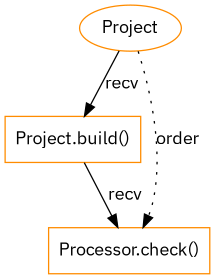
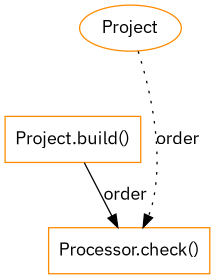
edge "Project" -> "Project.build()": removed, label "recv"
edge "Project.build()" -> "Processor.check()": label "recv" -> "order"
